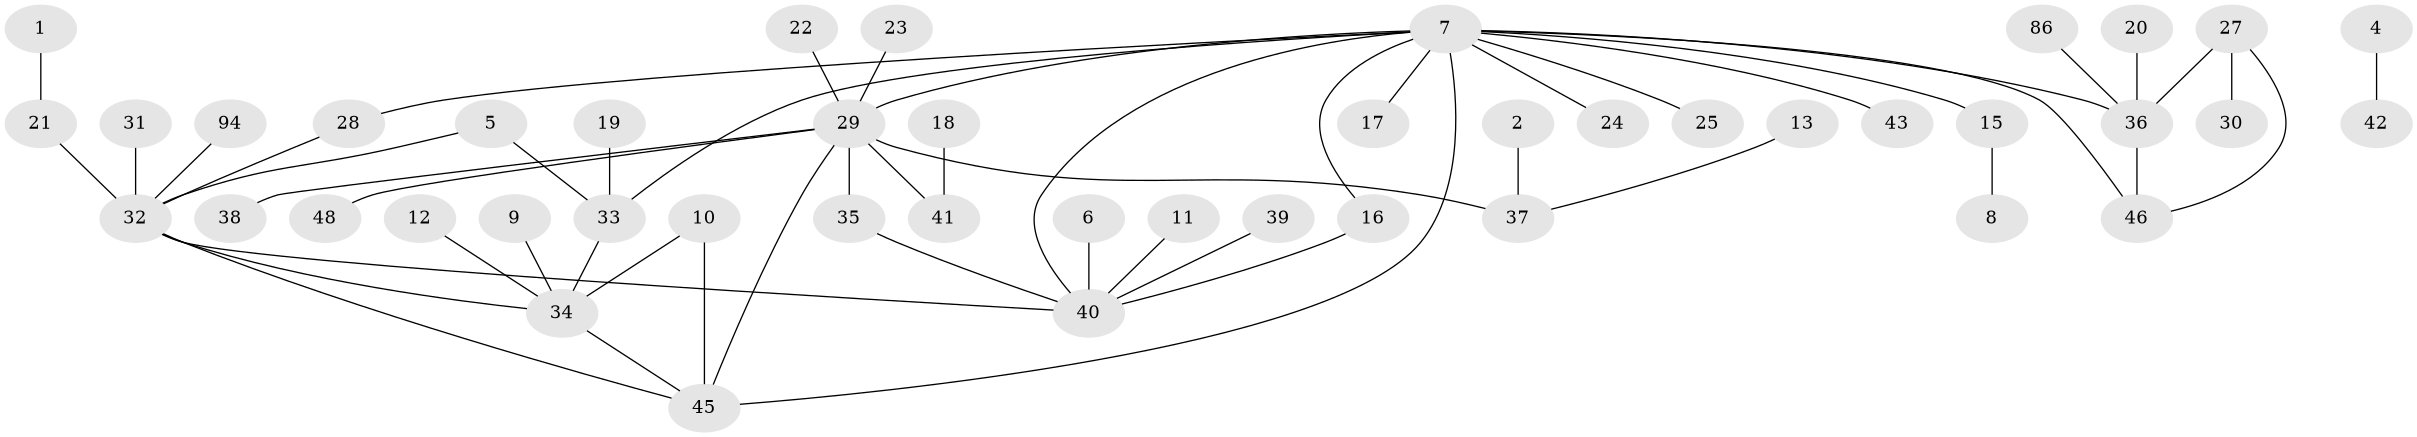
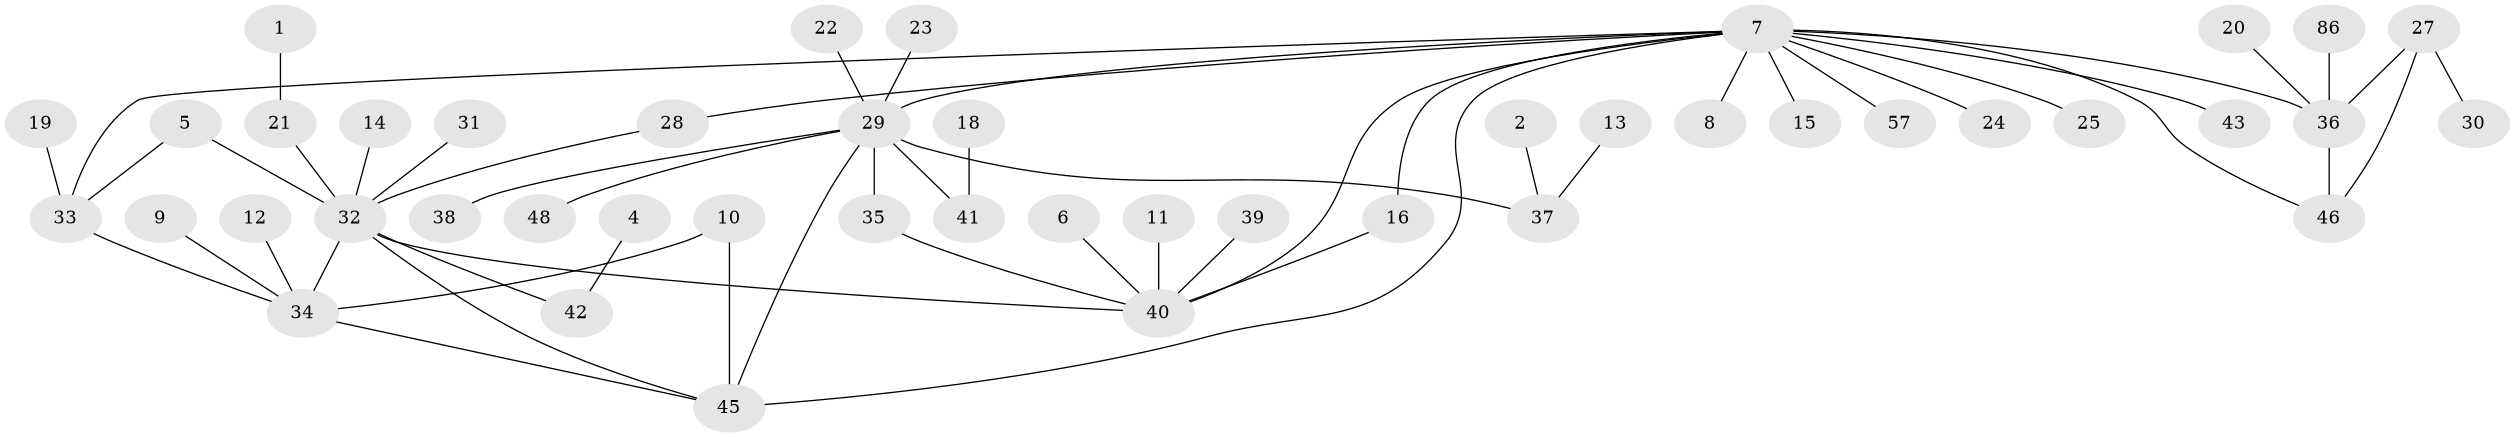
node "94": label "94" -> "14"
node "17": label "17" -> "57"
edge "15" -- "8": now "7" -- "8"
edge "32" -- "42": added
